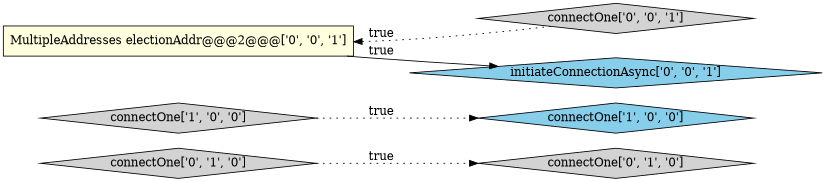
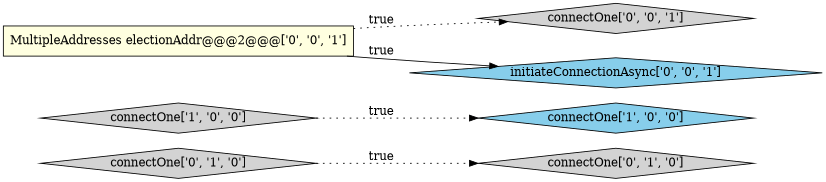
edge "connectOne['0', '0', '1']" -> "MultipleAddresses electionAddr@@@2@@@['0', '0', '1']": reversed
